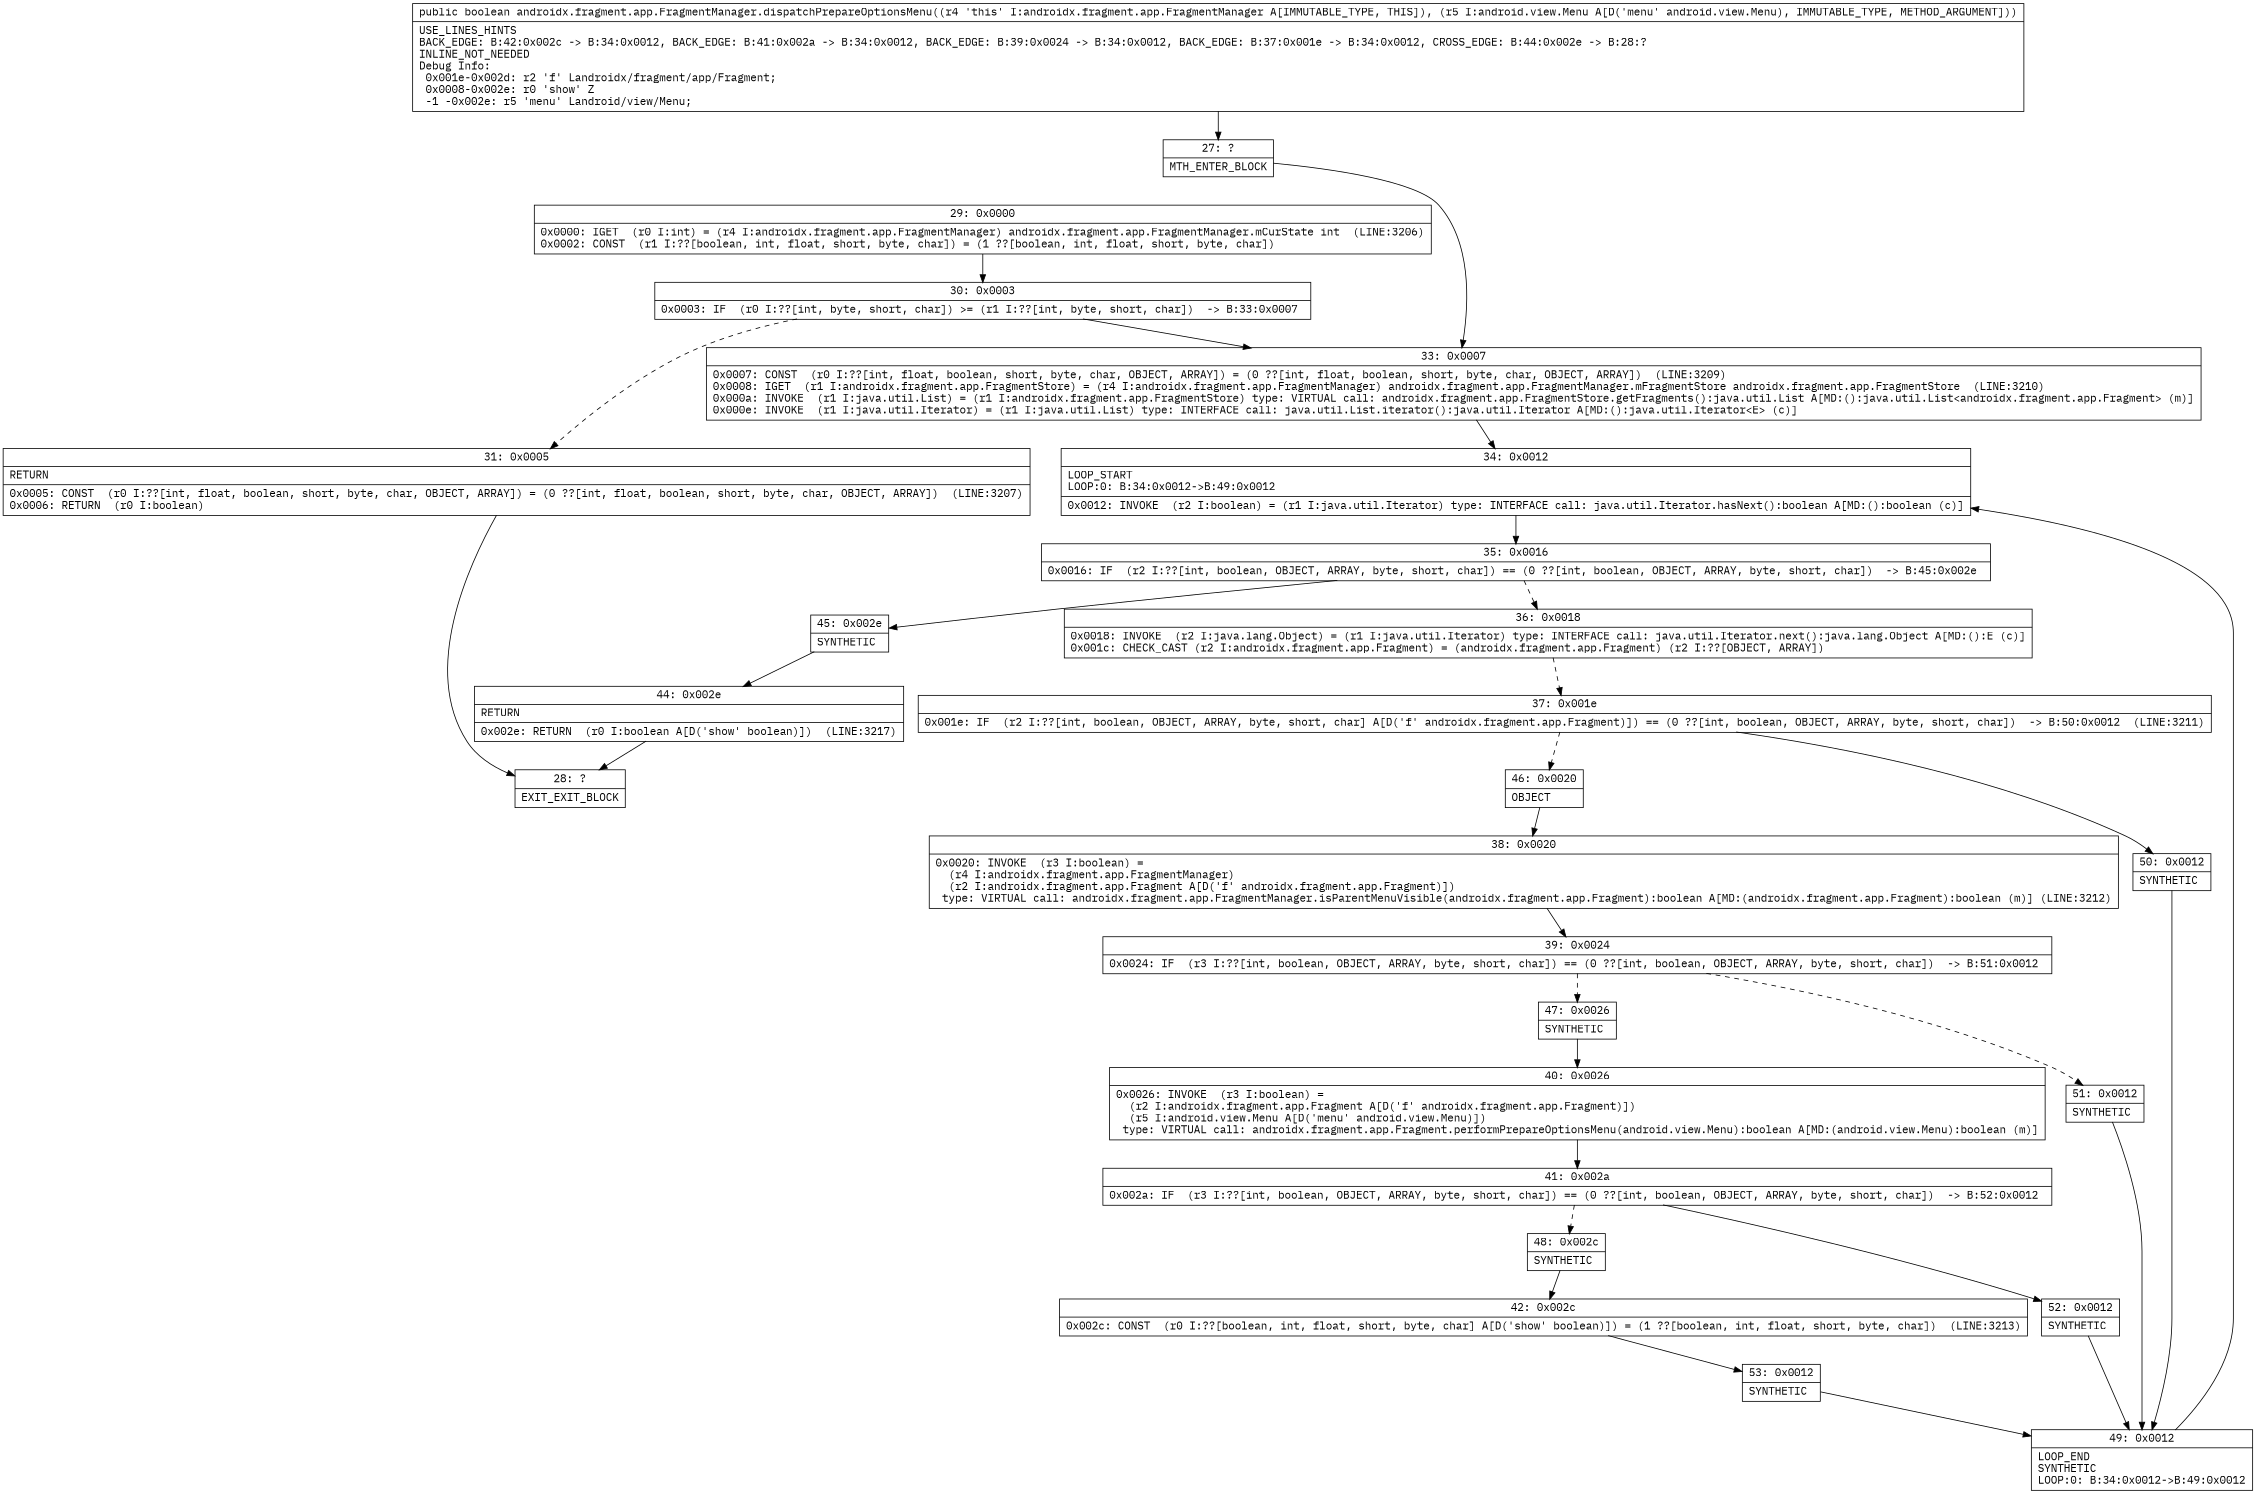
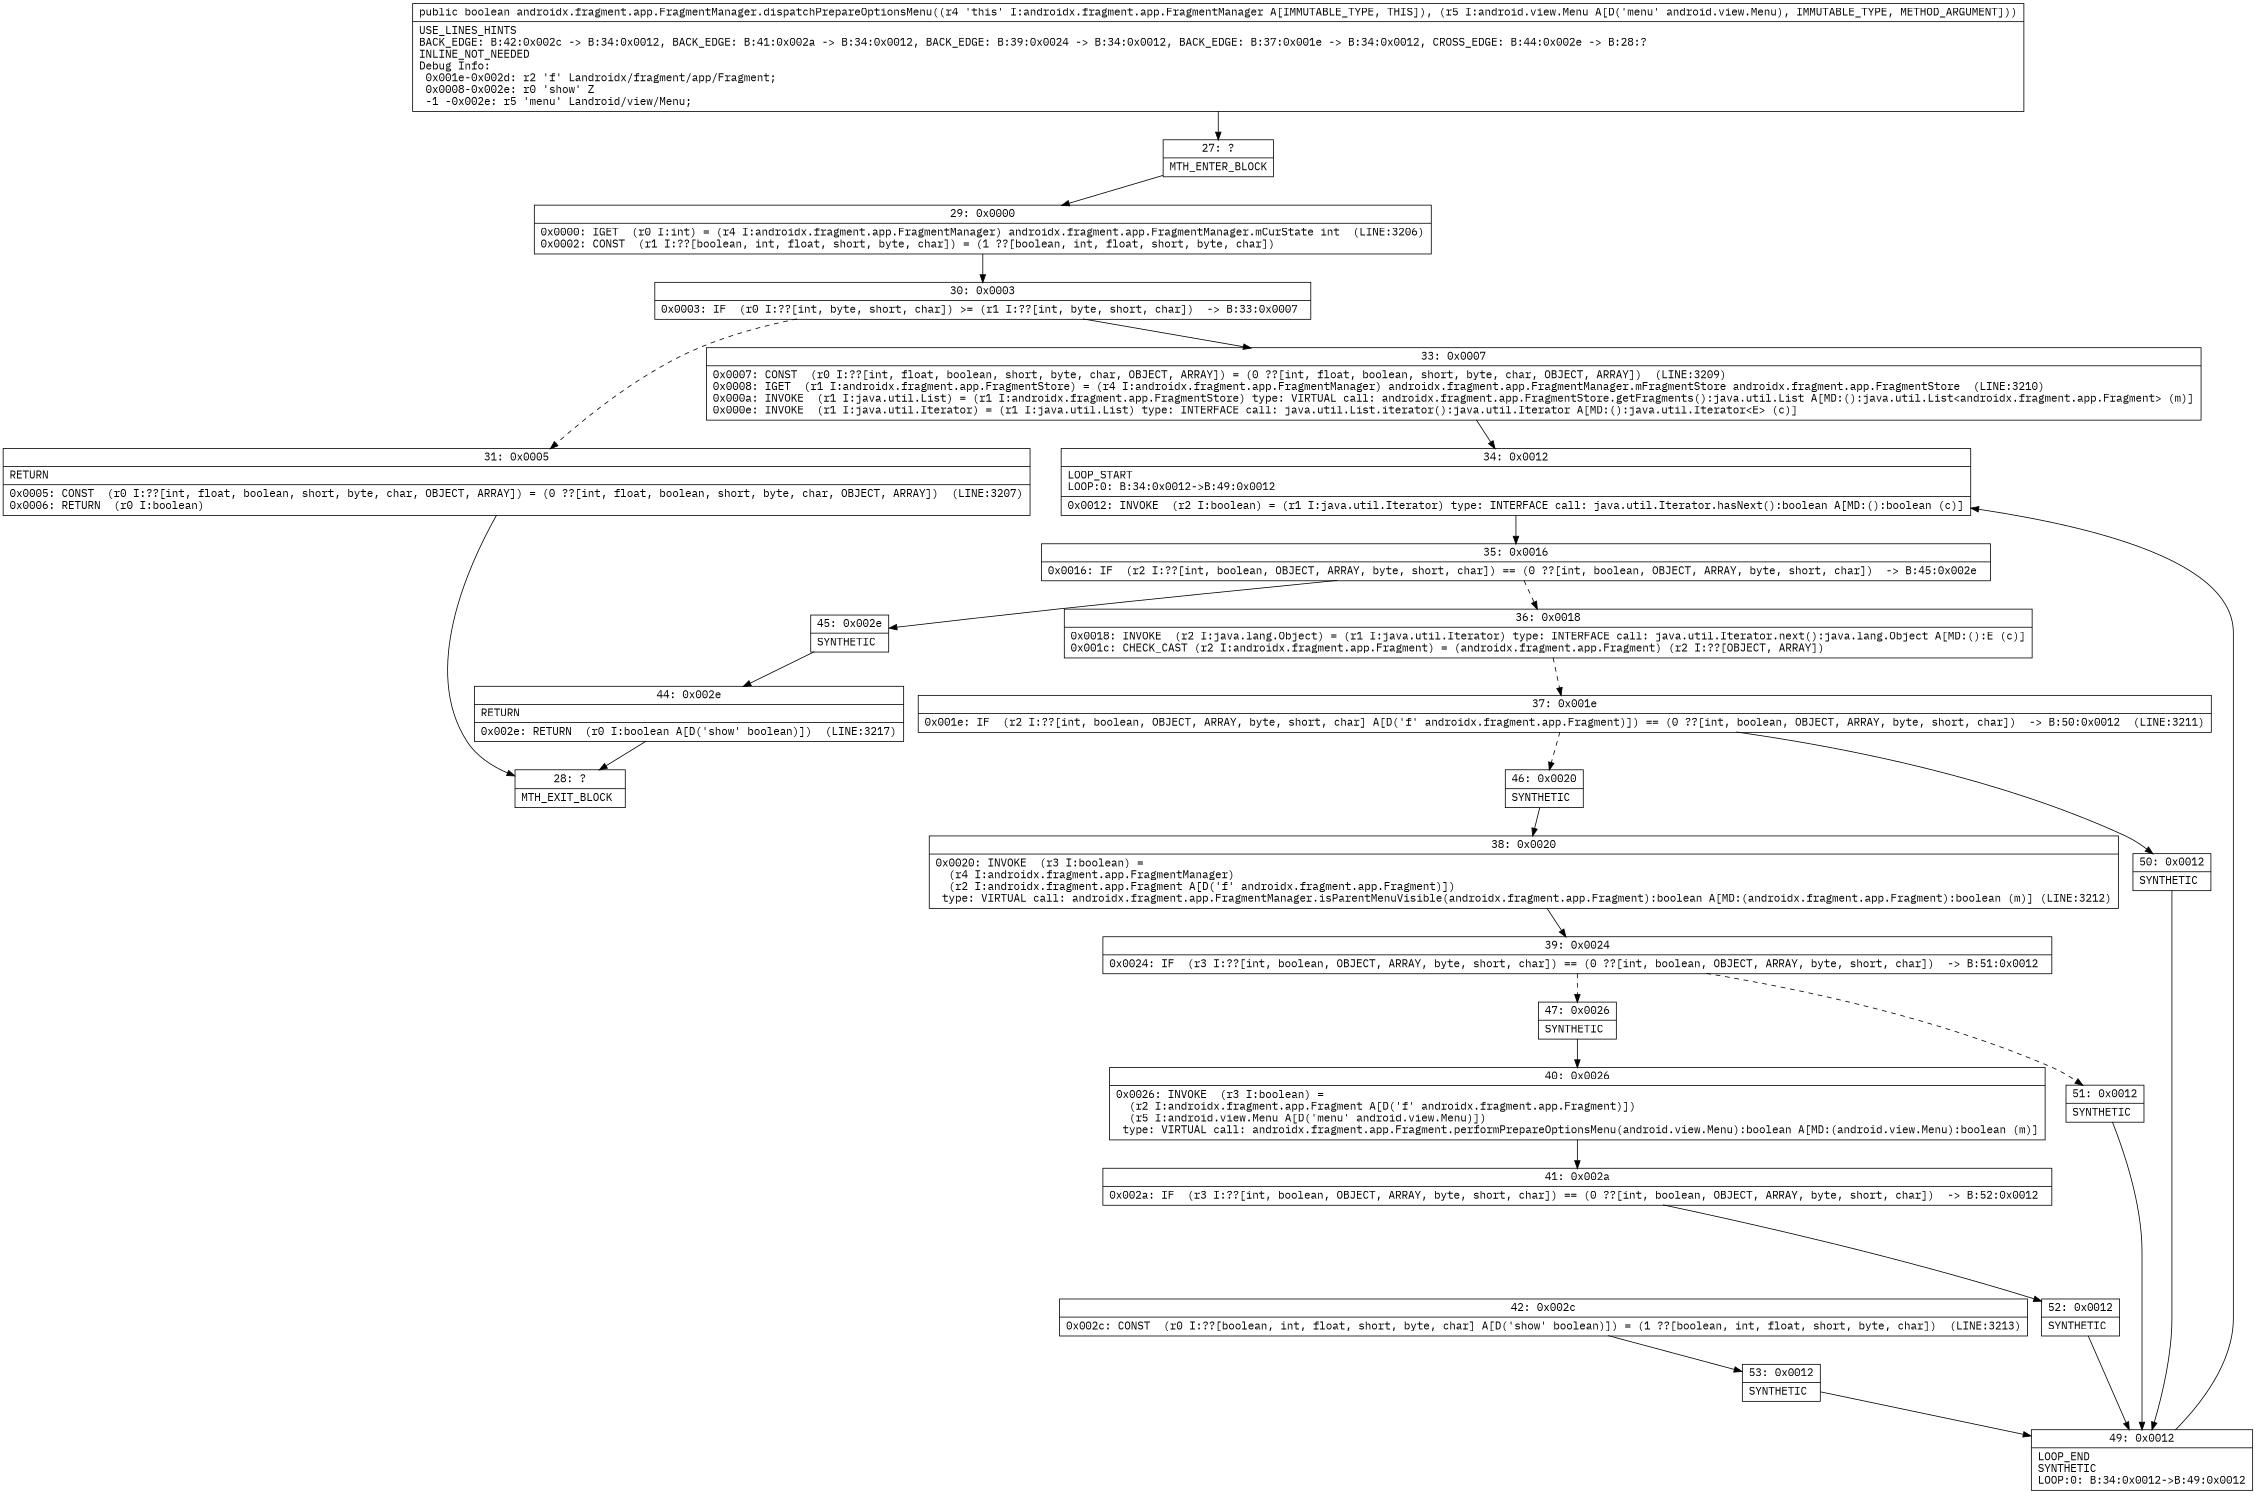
edge "27: ?" -> "33: 0x0007": now "27: ?" -> "29: 0x0000"
node "28: ?": text "EXIT_EXIT_BLOCK" -> "MTH_EXIT_BLOCK"
node "46: 0x0020": text "OBJECT" -> "SYNTHETIC"
node "48: 0x002c": removed
